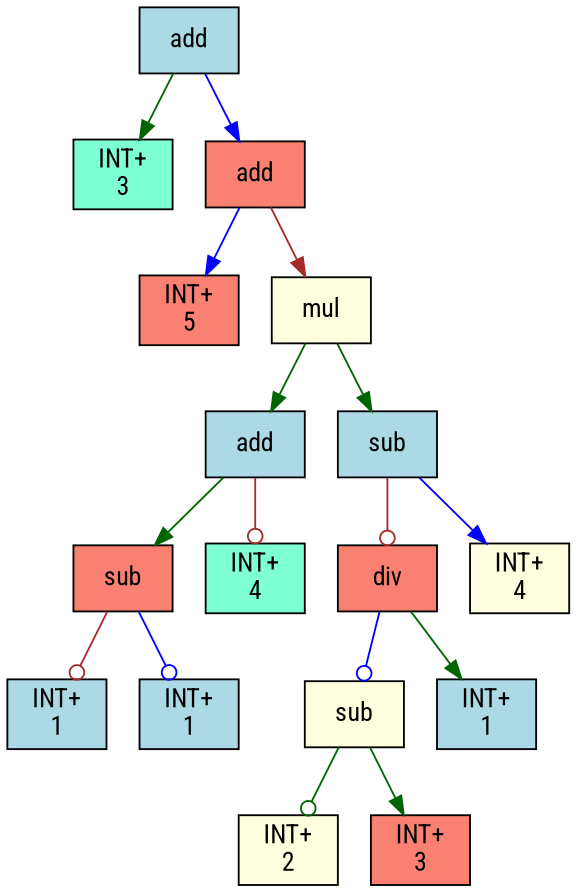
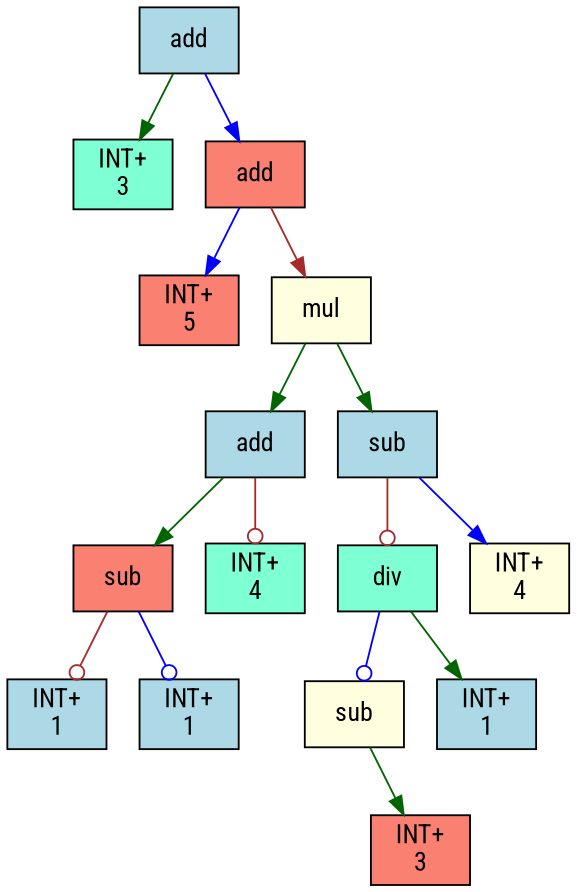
node "div": fillcolor salmon -> aquamarine
node "INT+ 2": removed
